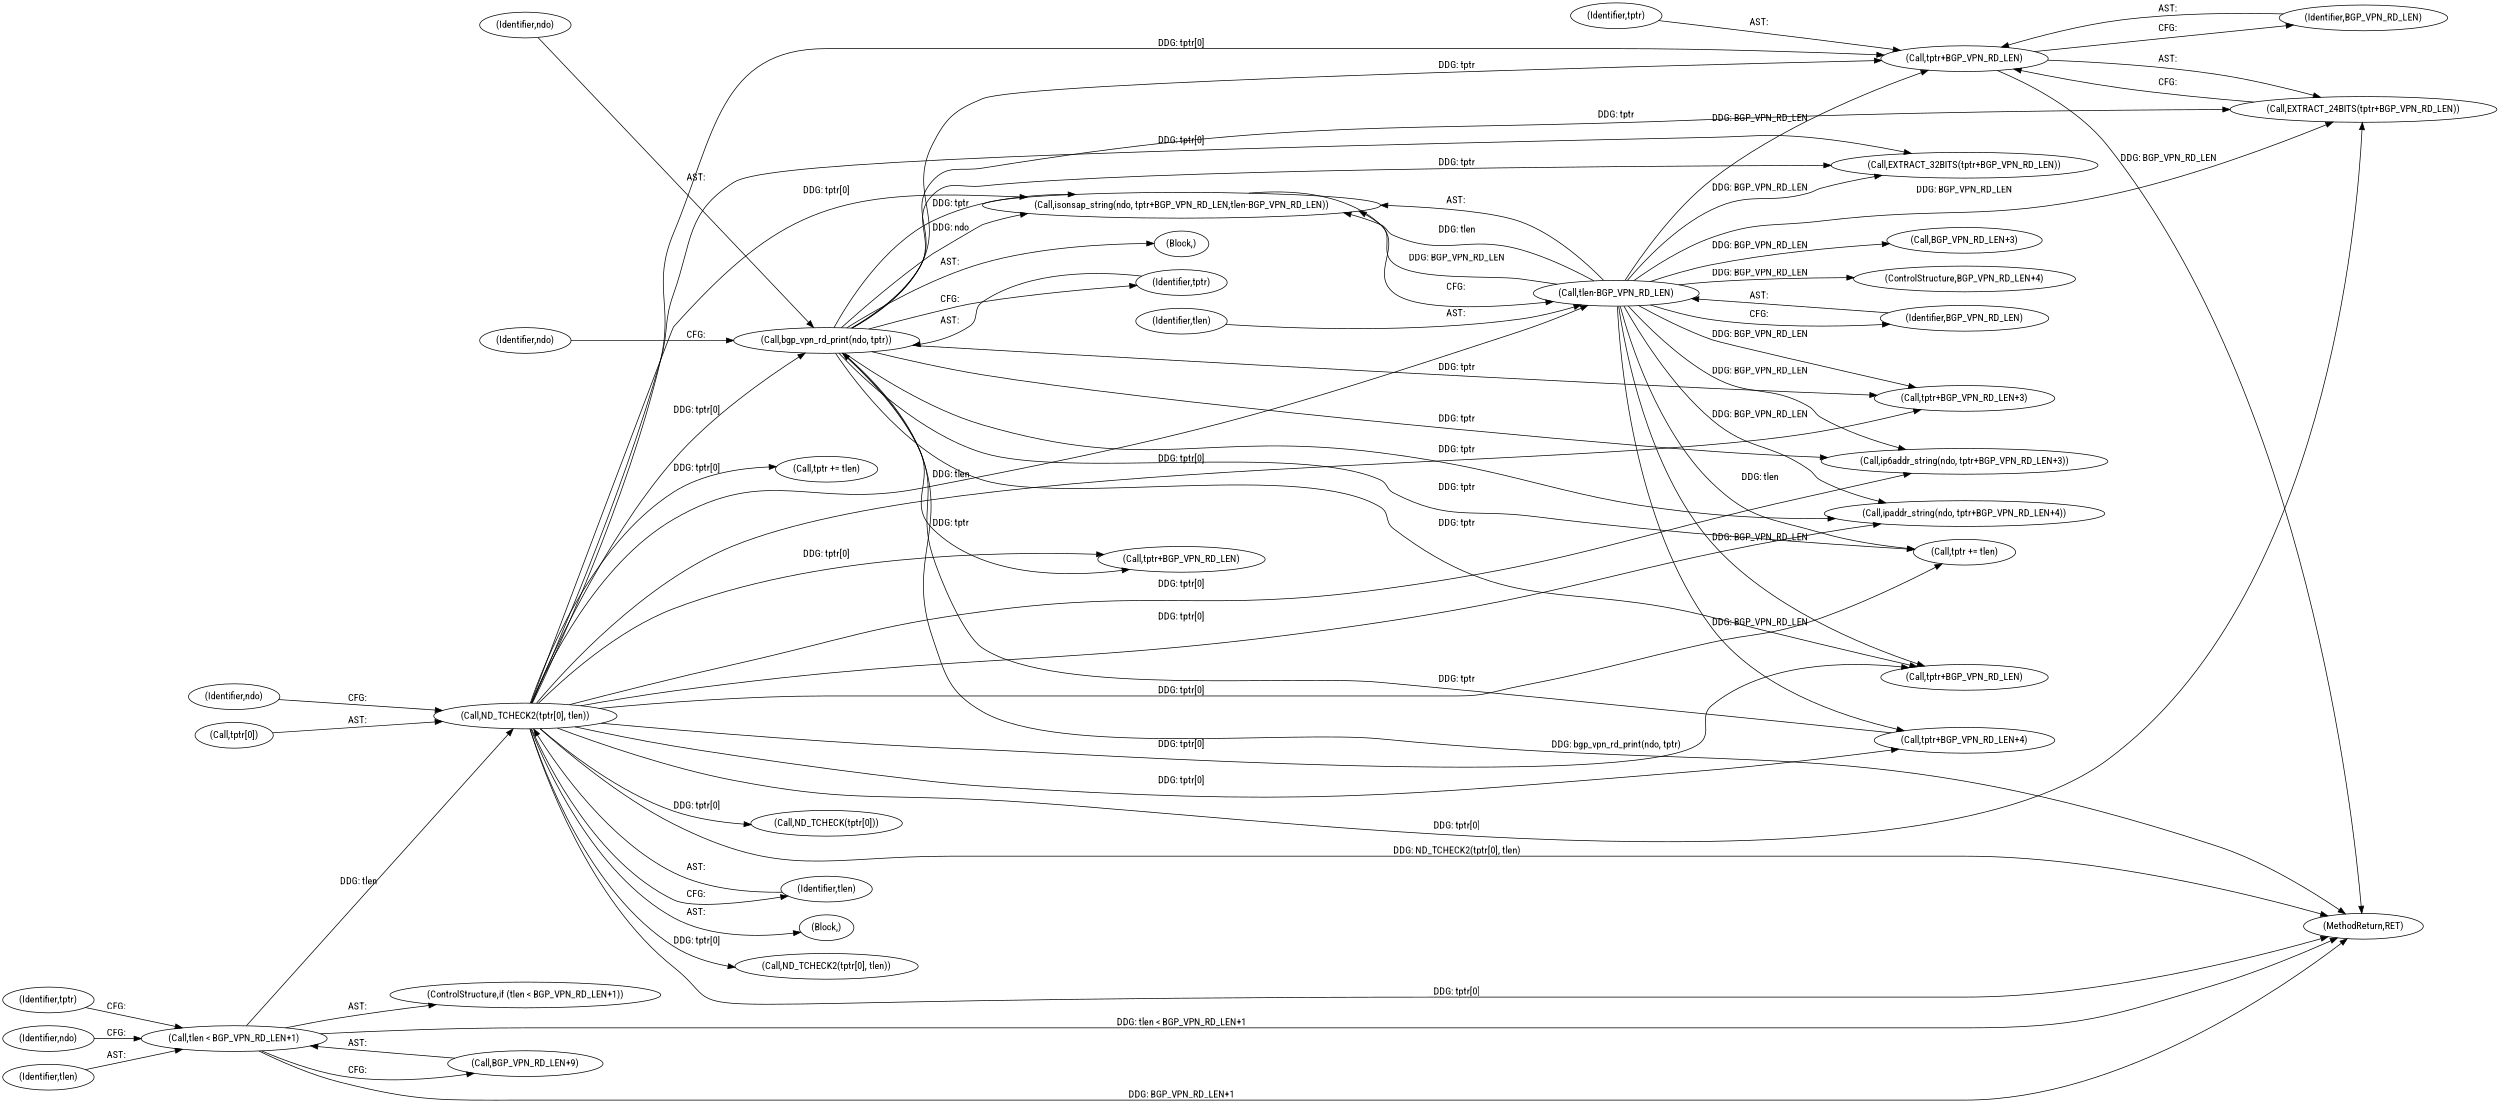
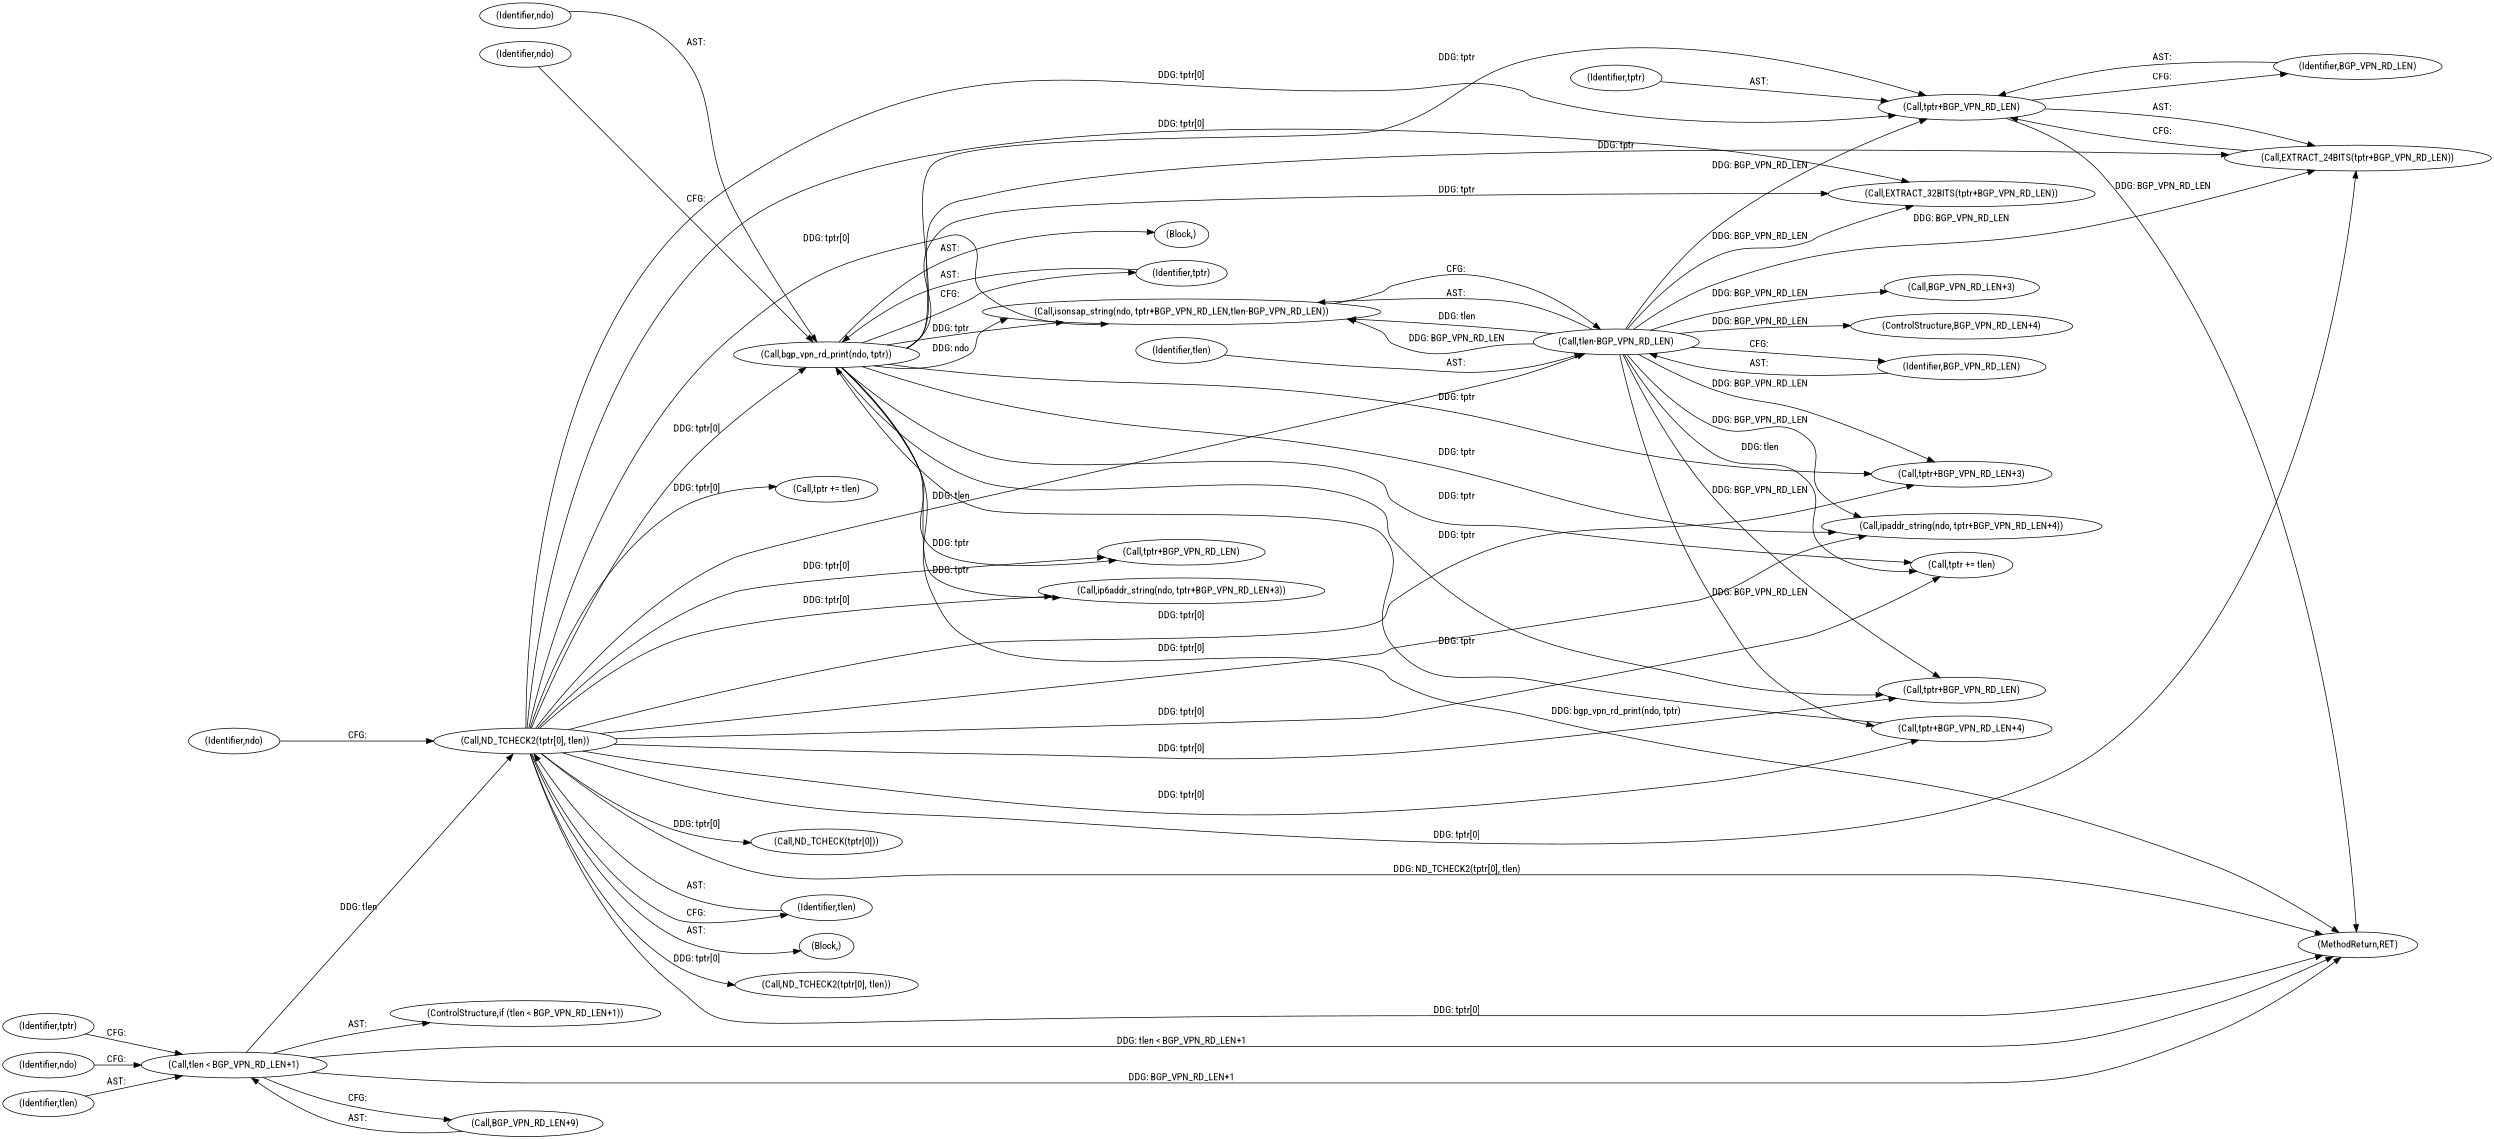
edge "(Call,tlen-BGP_VPN_RD_LEN)" -> "(Call,ip6addr_string(ndo, tptr+BGP_VPN_RD_LEN+3))": removed, label "DDG: BGP_VPN_RD_LEN"
node "(Call,tptr[0])": removed
